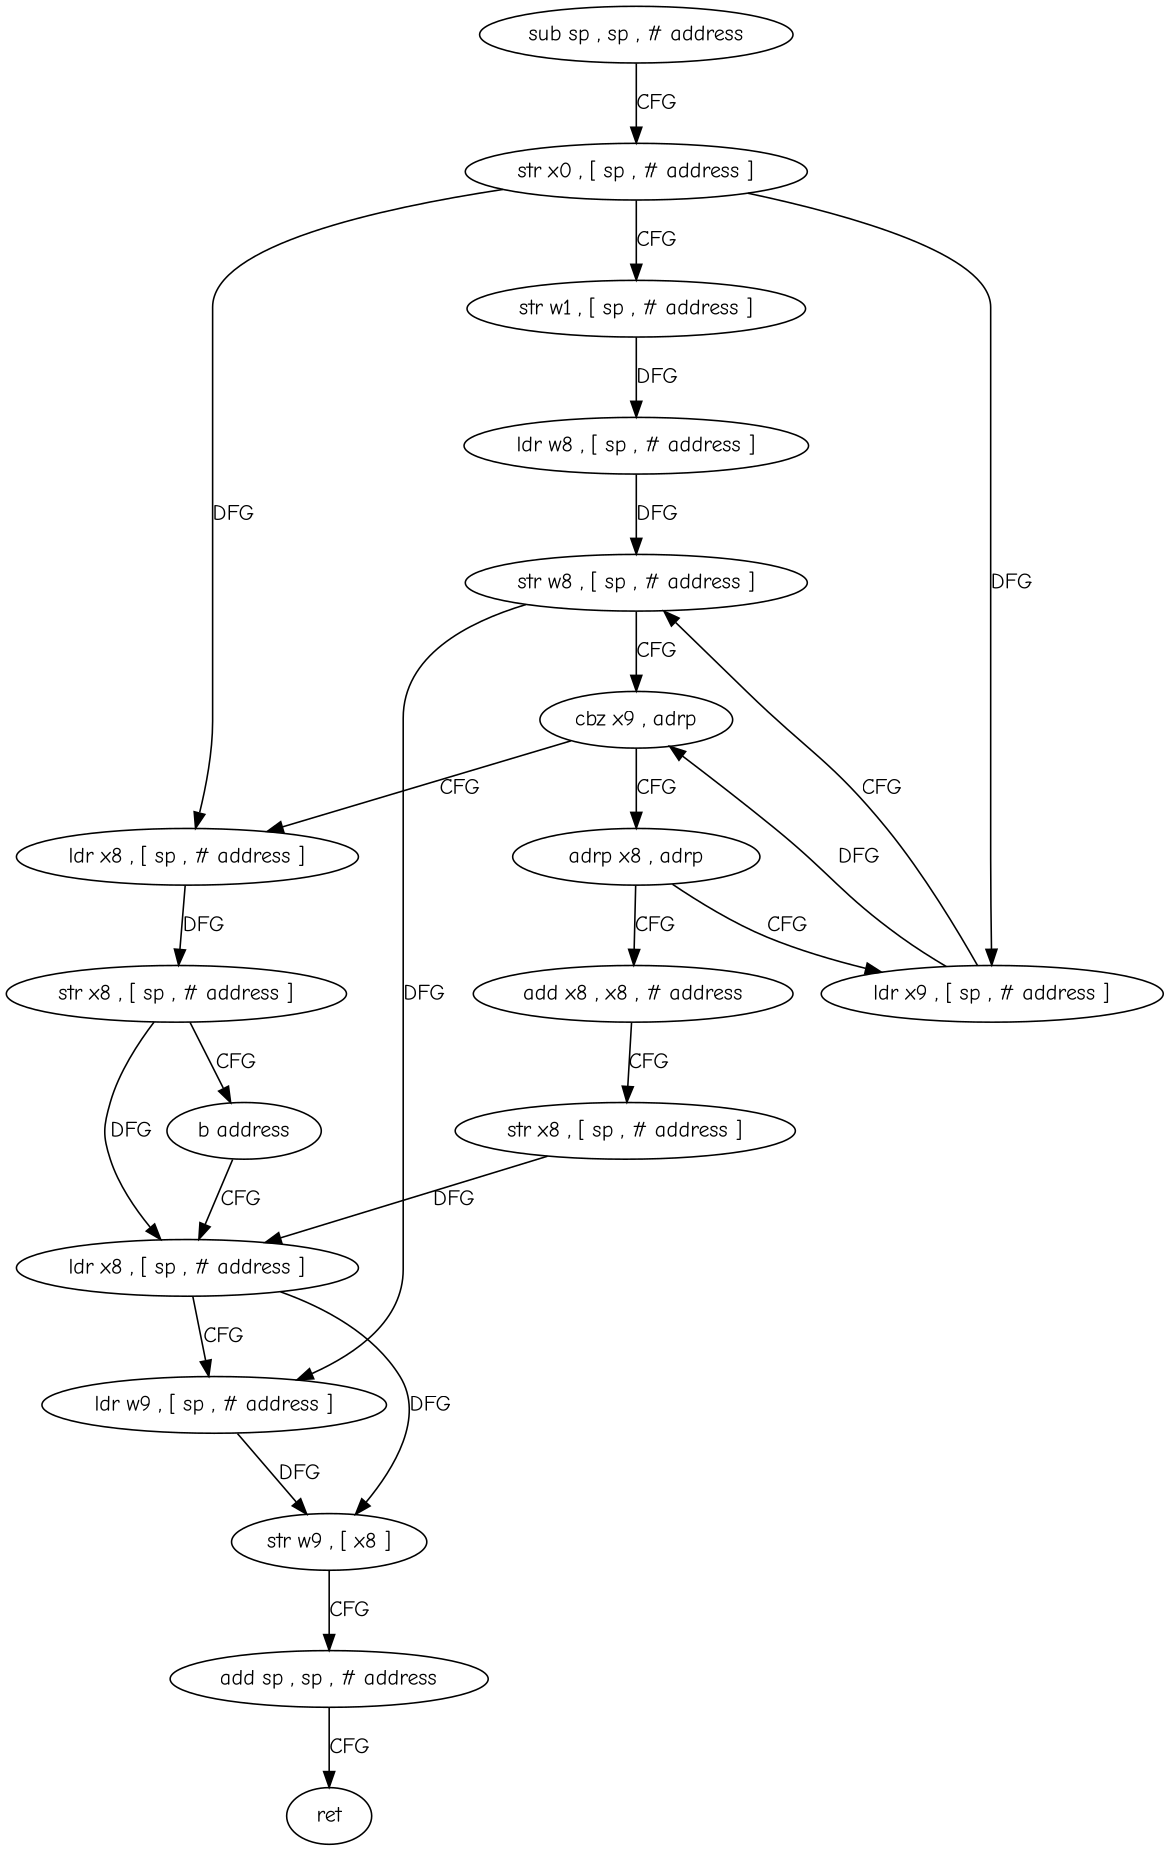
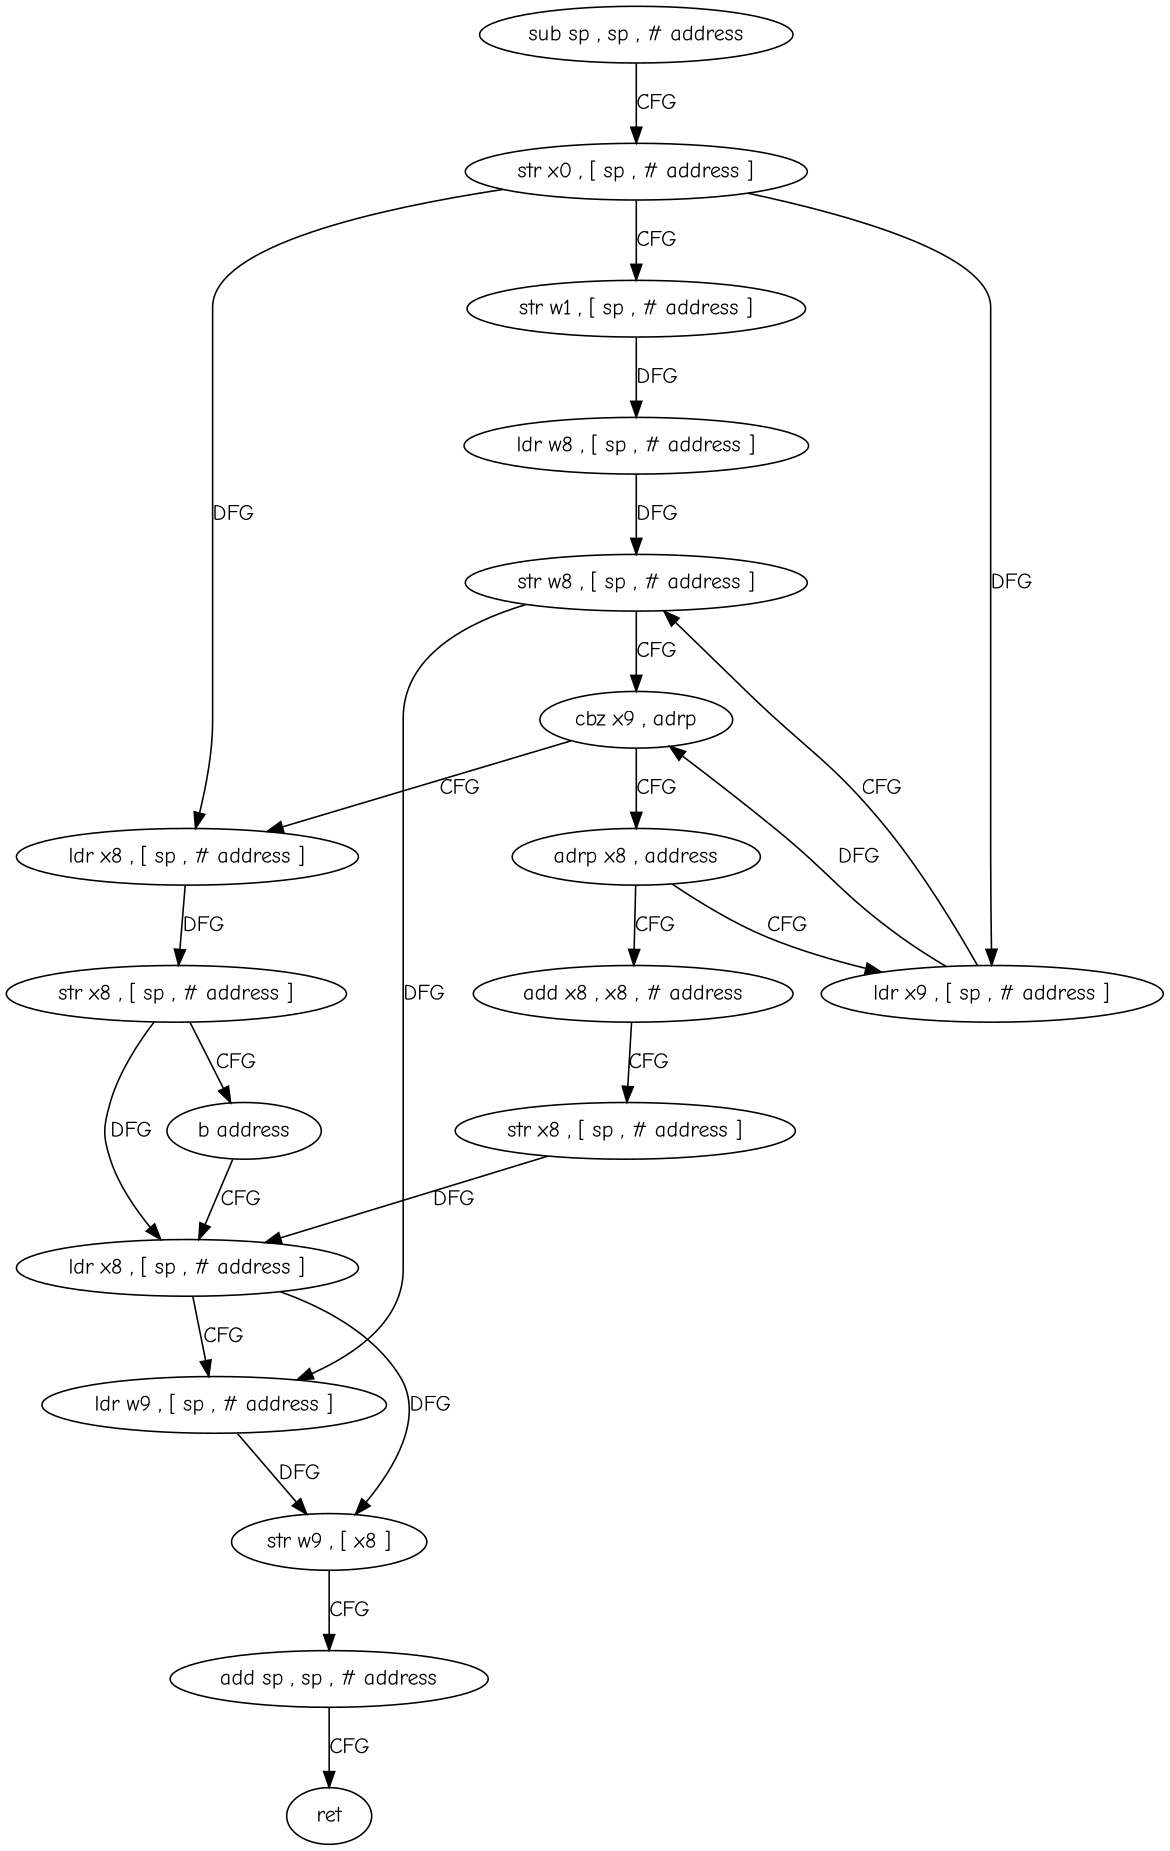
node "adrp x8 , adrp": label "adrp x8 , adrp" -> "adrp x8 , address"
